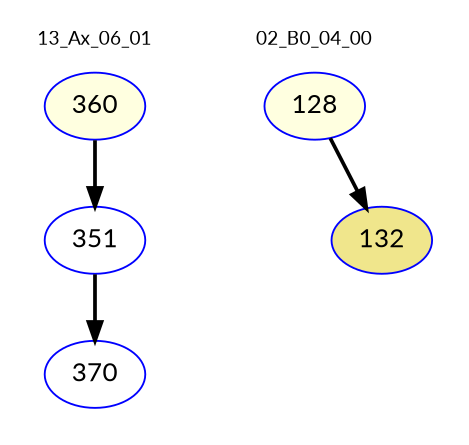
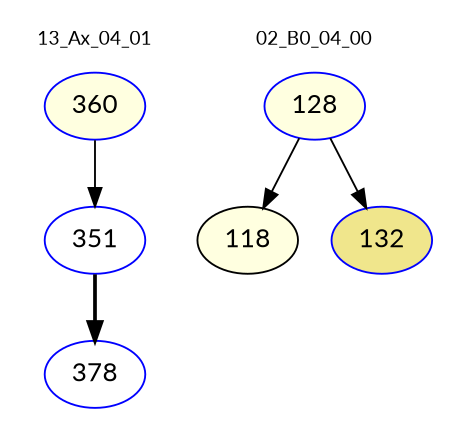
cluster "13_Ax_06_01": label "13_Ax_06_01" -> "13_Ax_04_01"
edge "360" -> "351": style bold -> solid
edge "128" -> "132": style bold -> solid
node "118": added
node "370": label "370" -> "378"
